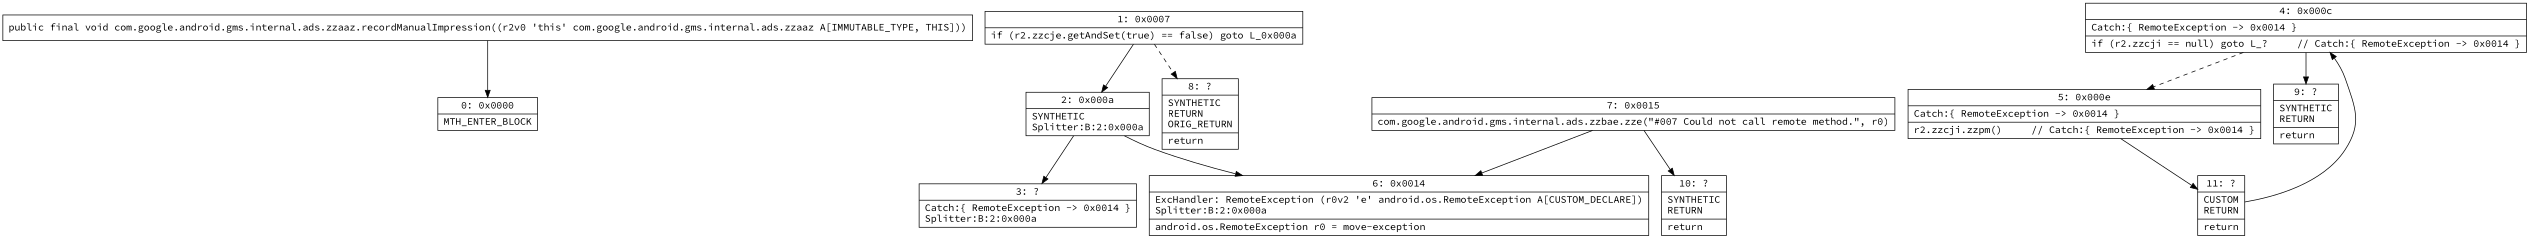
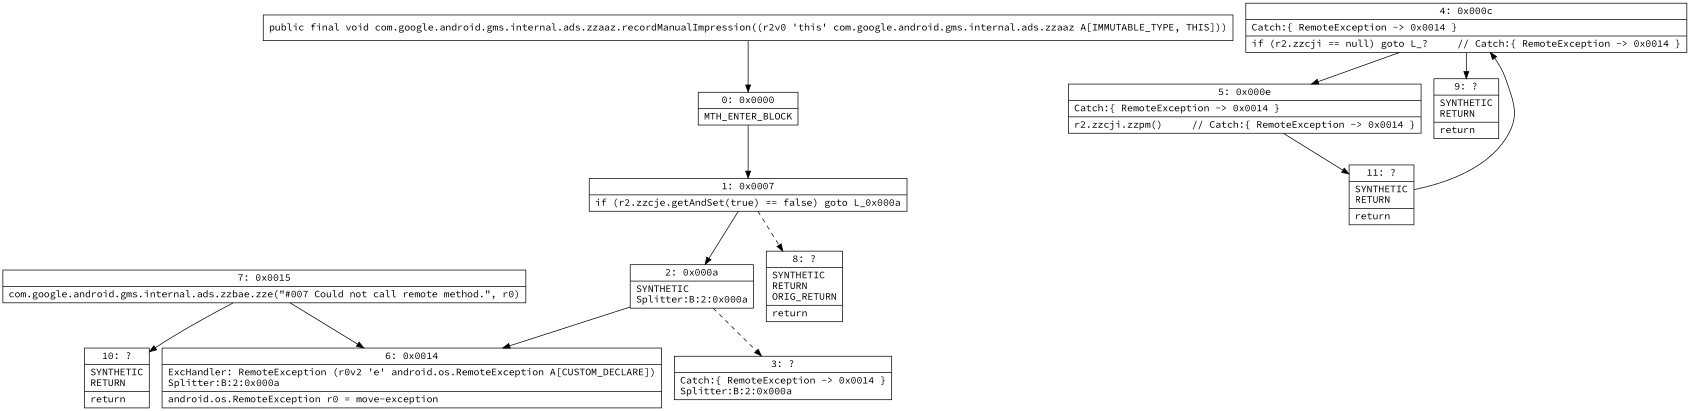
edge "4: 0x000c" -> "5: 0x000e": style dashed -> solid
edge "0: 0x0000" -> "1: 0x0007": added
edge "2: 0x000a" -> "3: ?": style solid -> dashed
node "11: ?": text "CUSTOM" -> "SYNTHETIC"
